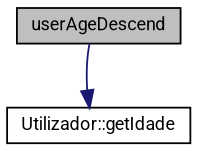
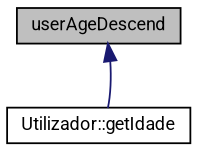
edge "userAgeDescend" -> "Utilizador::getIdade": reversed
